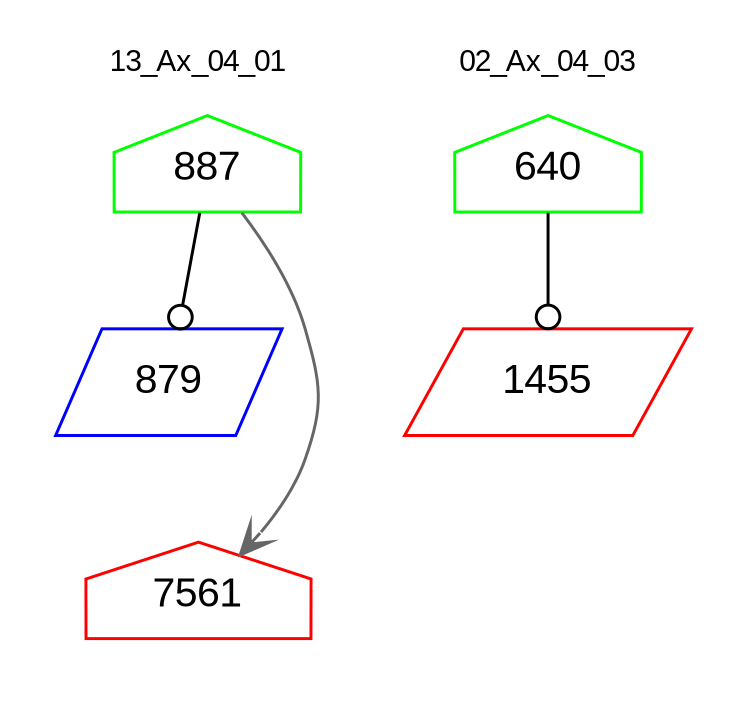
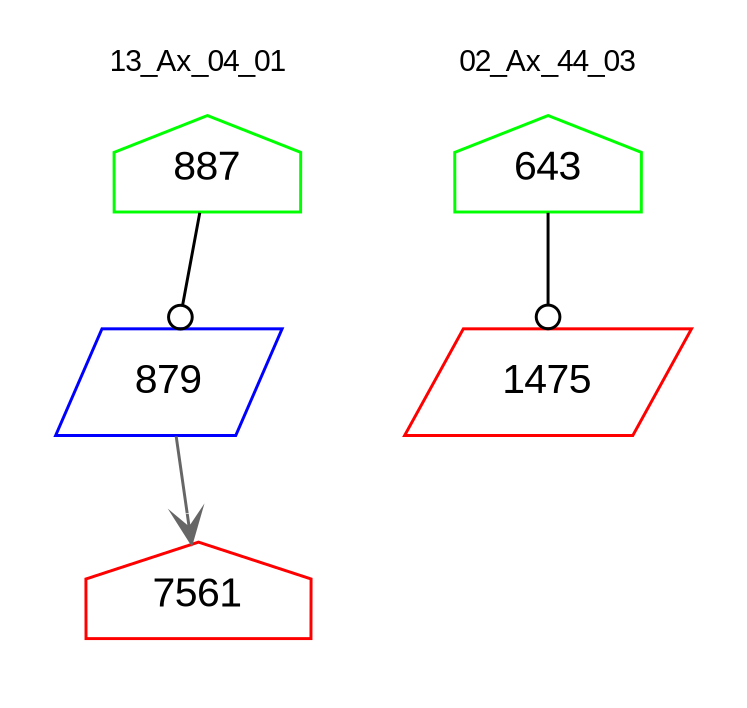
cluster "02_Ax_04_03": label "02_Ax_04_03" -> "02_Ax_44_03"
node "640": label "640" -> "643"
edge "887" -> "7561": now "879" -> "7561"
node "1455": label "1455" -> "1475"
